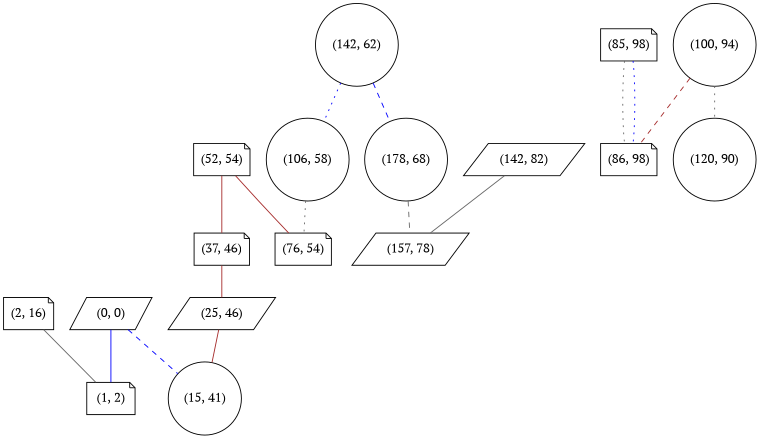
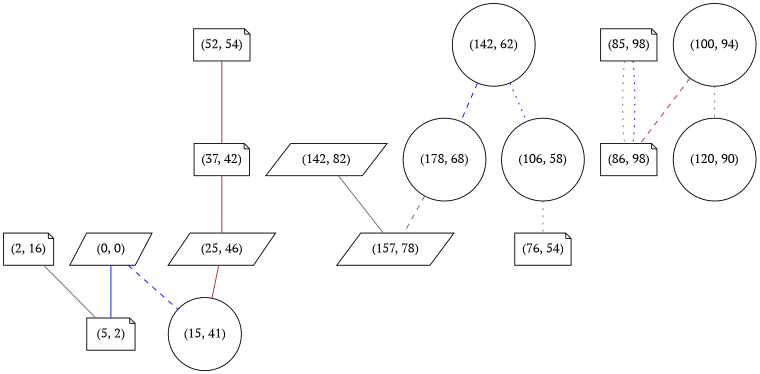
edge "(52, 54)" -- "(76, 54)": removed
node "(37, 46)": label "(37, 46)" -> "(37, 42)"
node "(1, 2)": label "(1, 2)" -> "(5, 2)"
